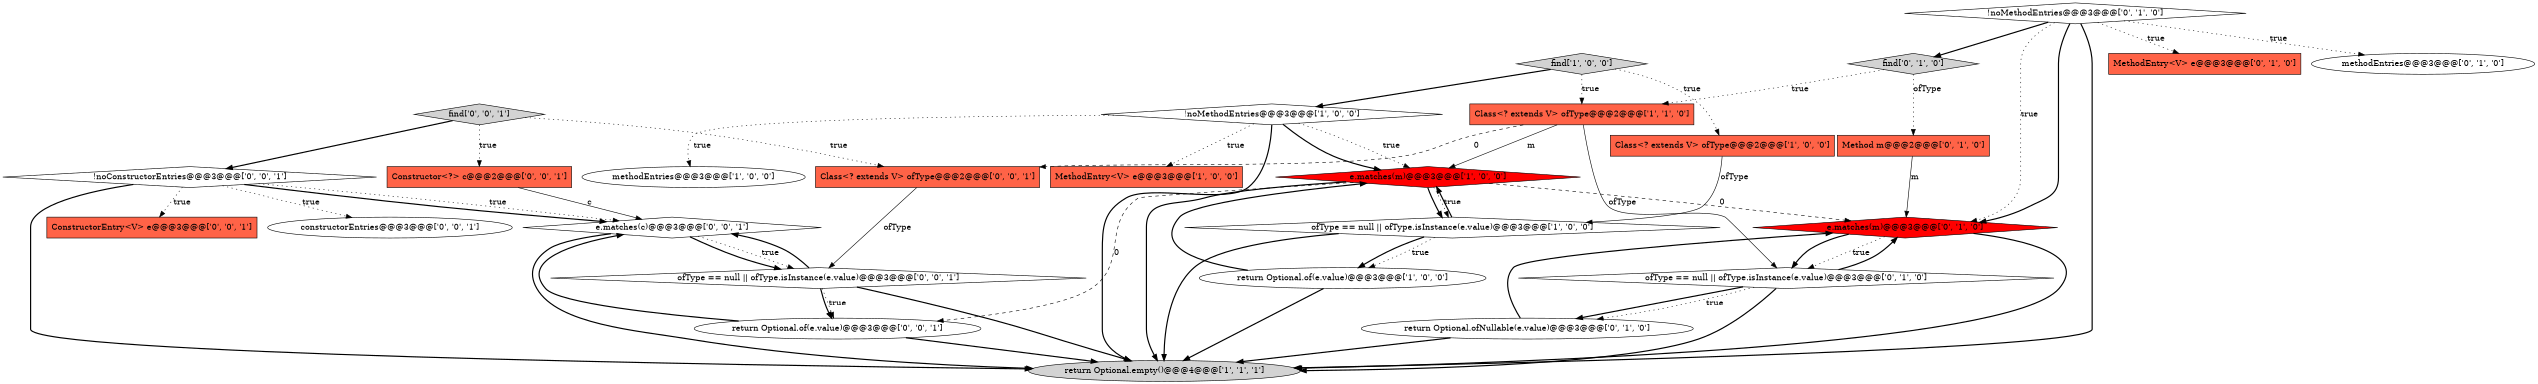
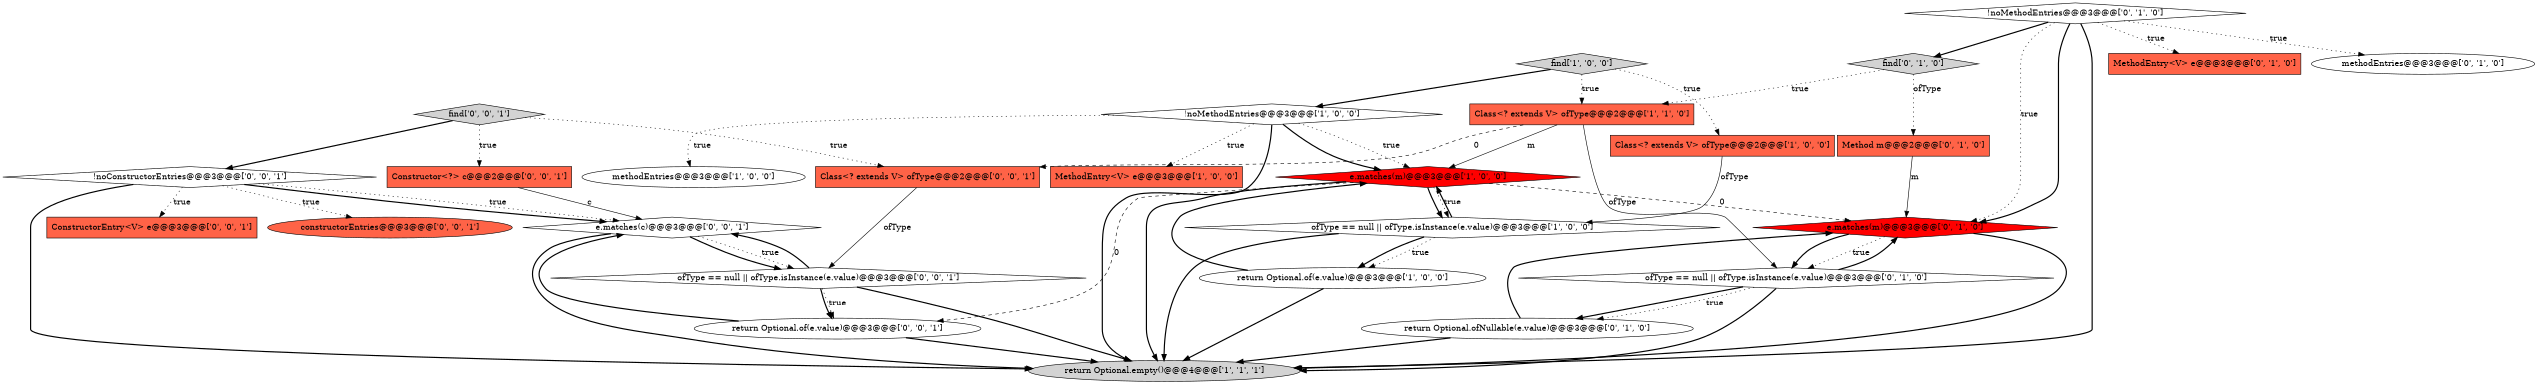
node "constructorEntries@@@3@@@['0', '0', '1']": fillcolor white -> tomato
